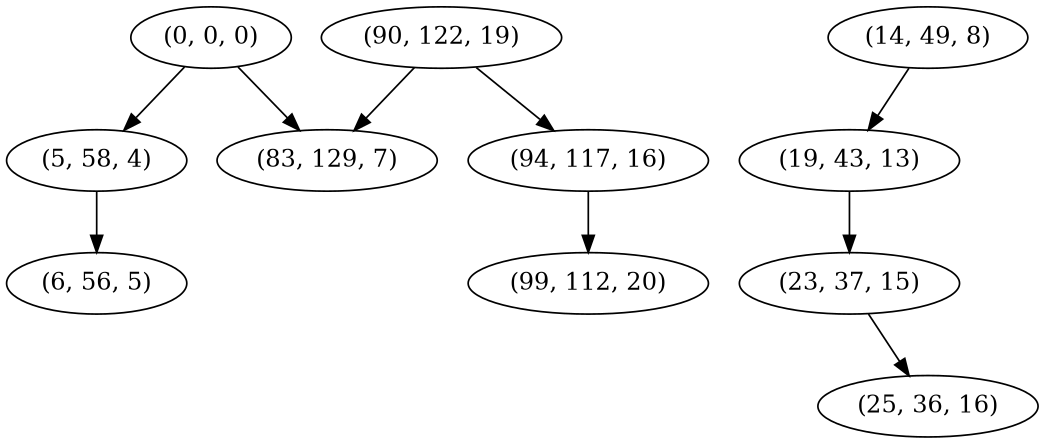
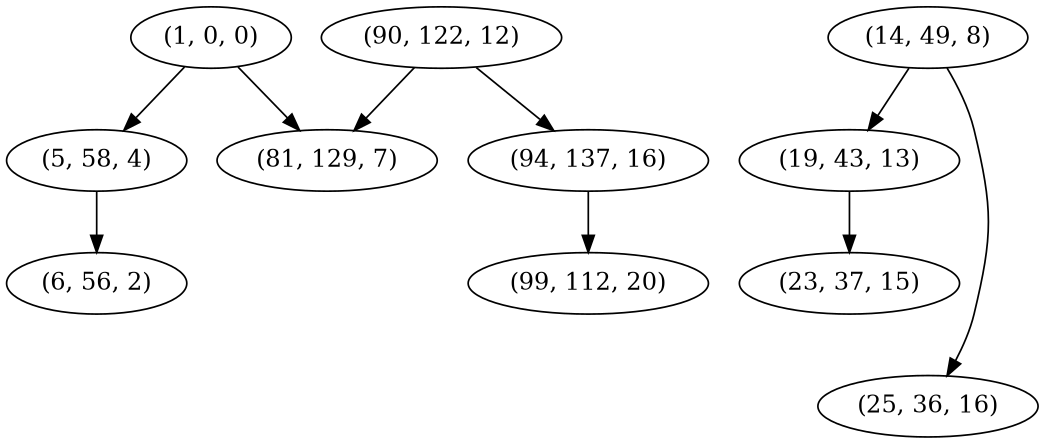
node "(0, 0, 0)": label "(0, 0, 0)" -> "(1, 0, 0)"
node "(90, 122, 19)": label "(90, 122, 19)" -> "(90, 122, 12)"
node "(83, 129, 7)": label "(83, 129, 7)" -> "(81, 129, 7)"
node "(94, 117, 16)": label "(94, 117, 16)" -> "(94, 137, 16)"
node "(6, 56, 5)": label "(6, 56, 5)" -> "(6, 56, 2)"
edge "(23, 37, 15)" -> "(25, 36, 16)": now "(14, 49, 8)" -> "(25, 36, 16)"
